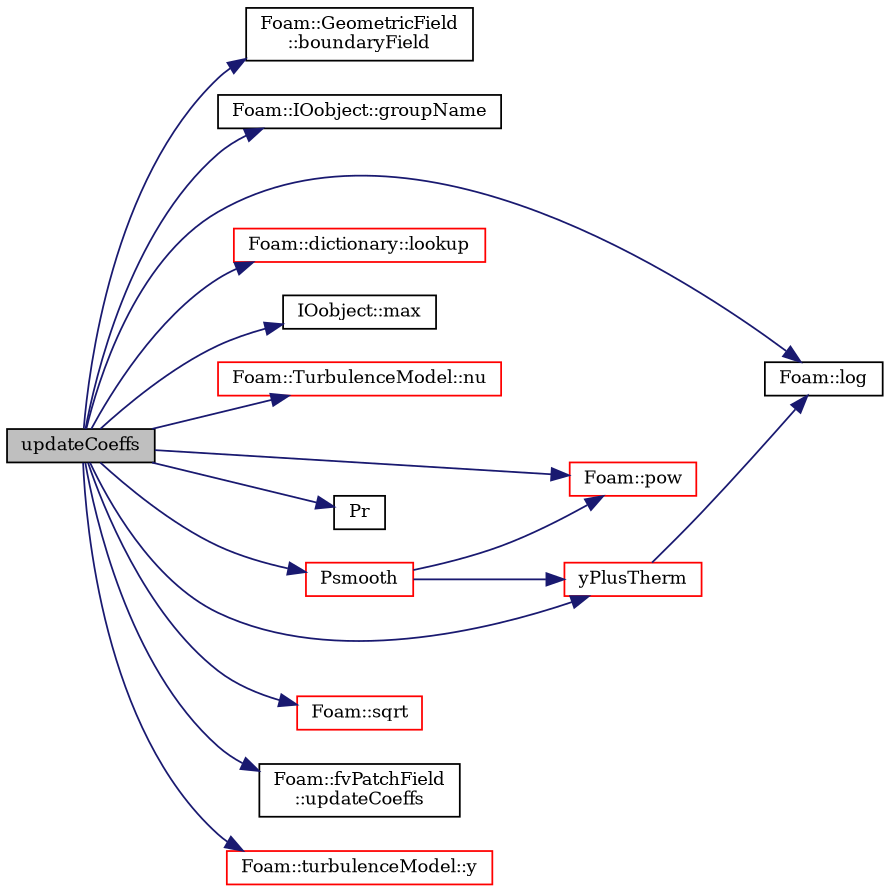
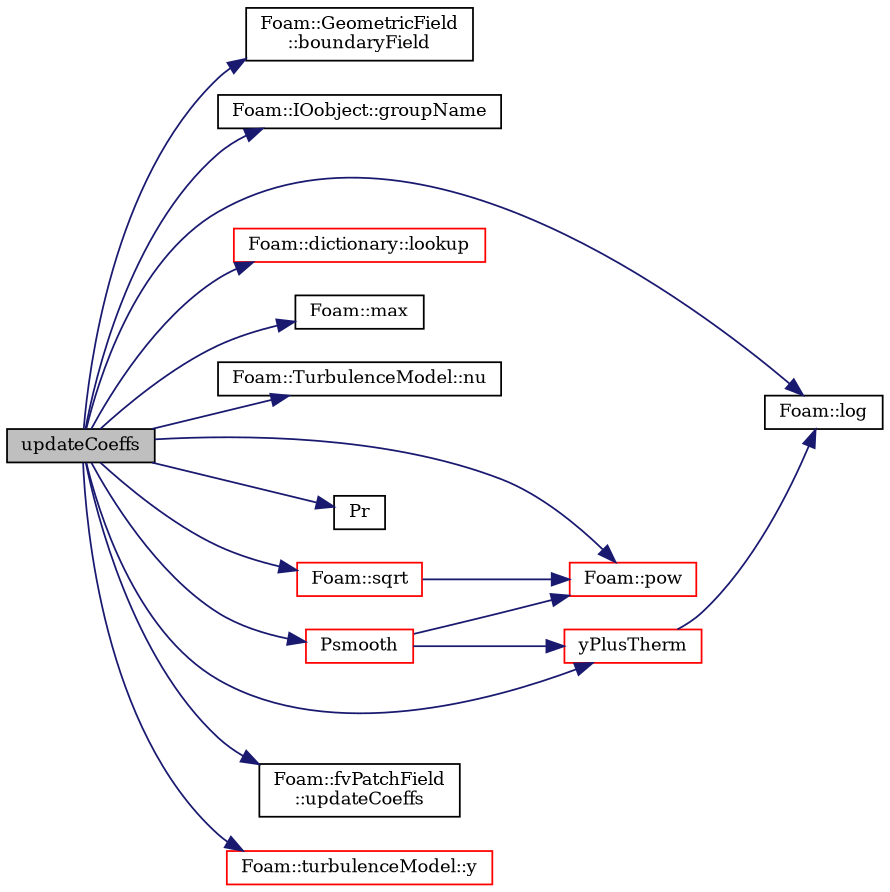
node "IOobject::max": label "IOobject::max" -> "Foam::max"
node "Foam::TurbulenceModel::nu": color red -> black
edge "Foam::sqrt" -> "Foam::pow": added
